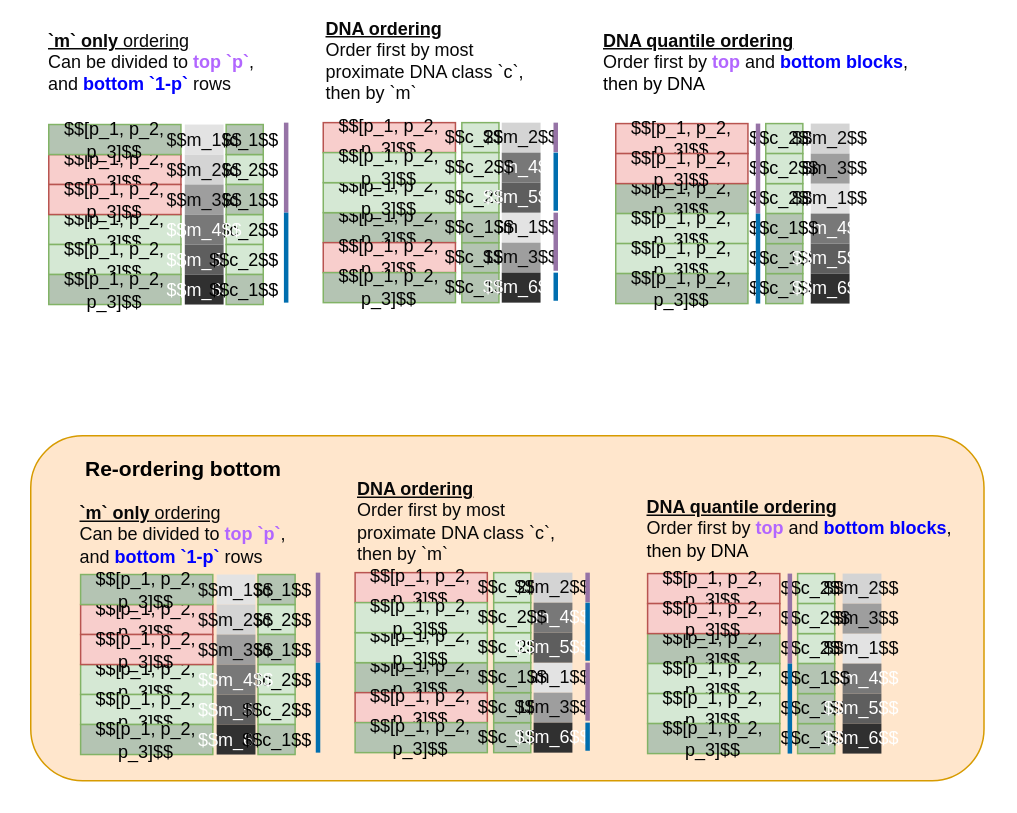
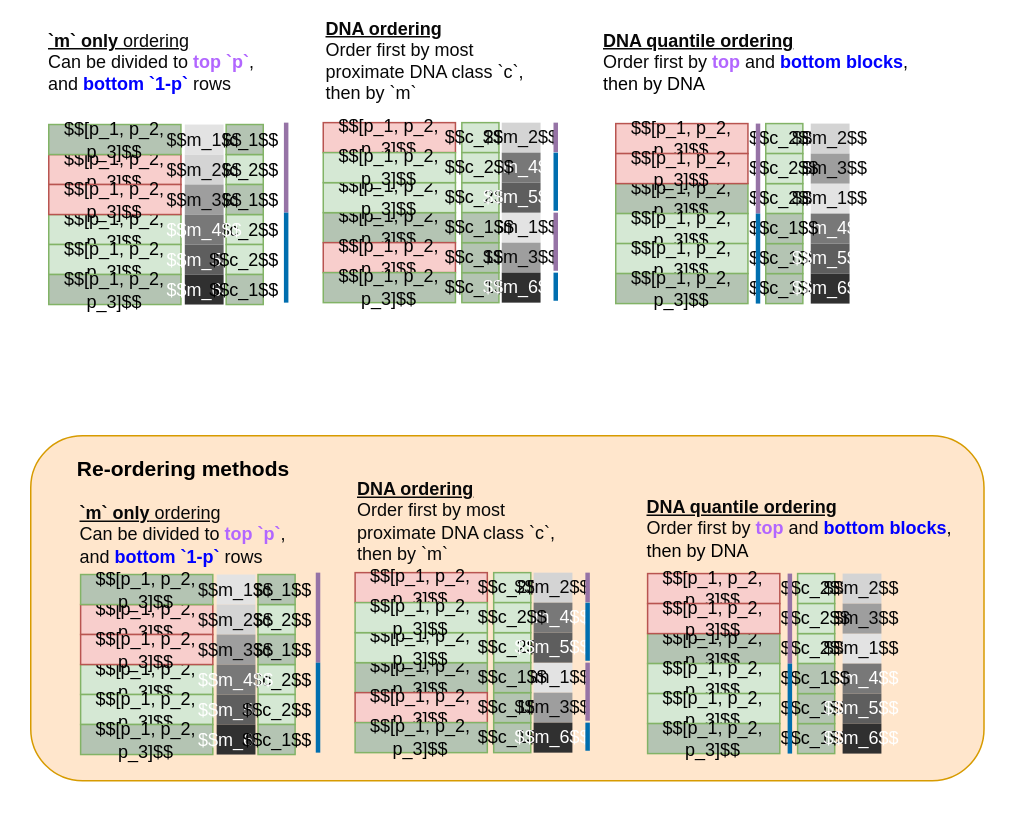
node "Re-ordering bottom": label "Re-ordering bottom" -> "Re-ordering methods"
